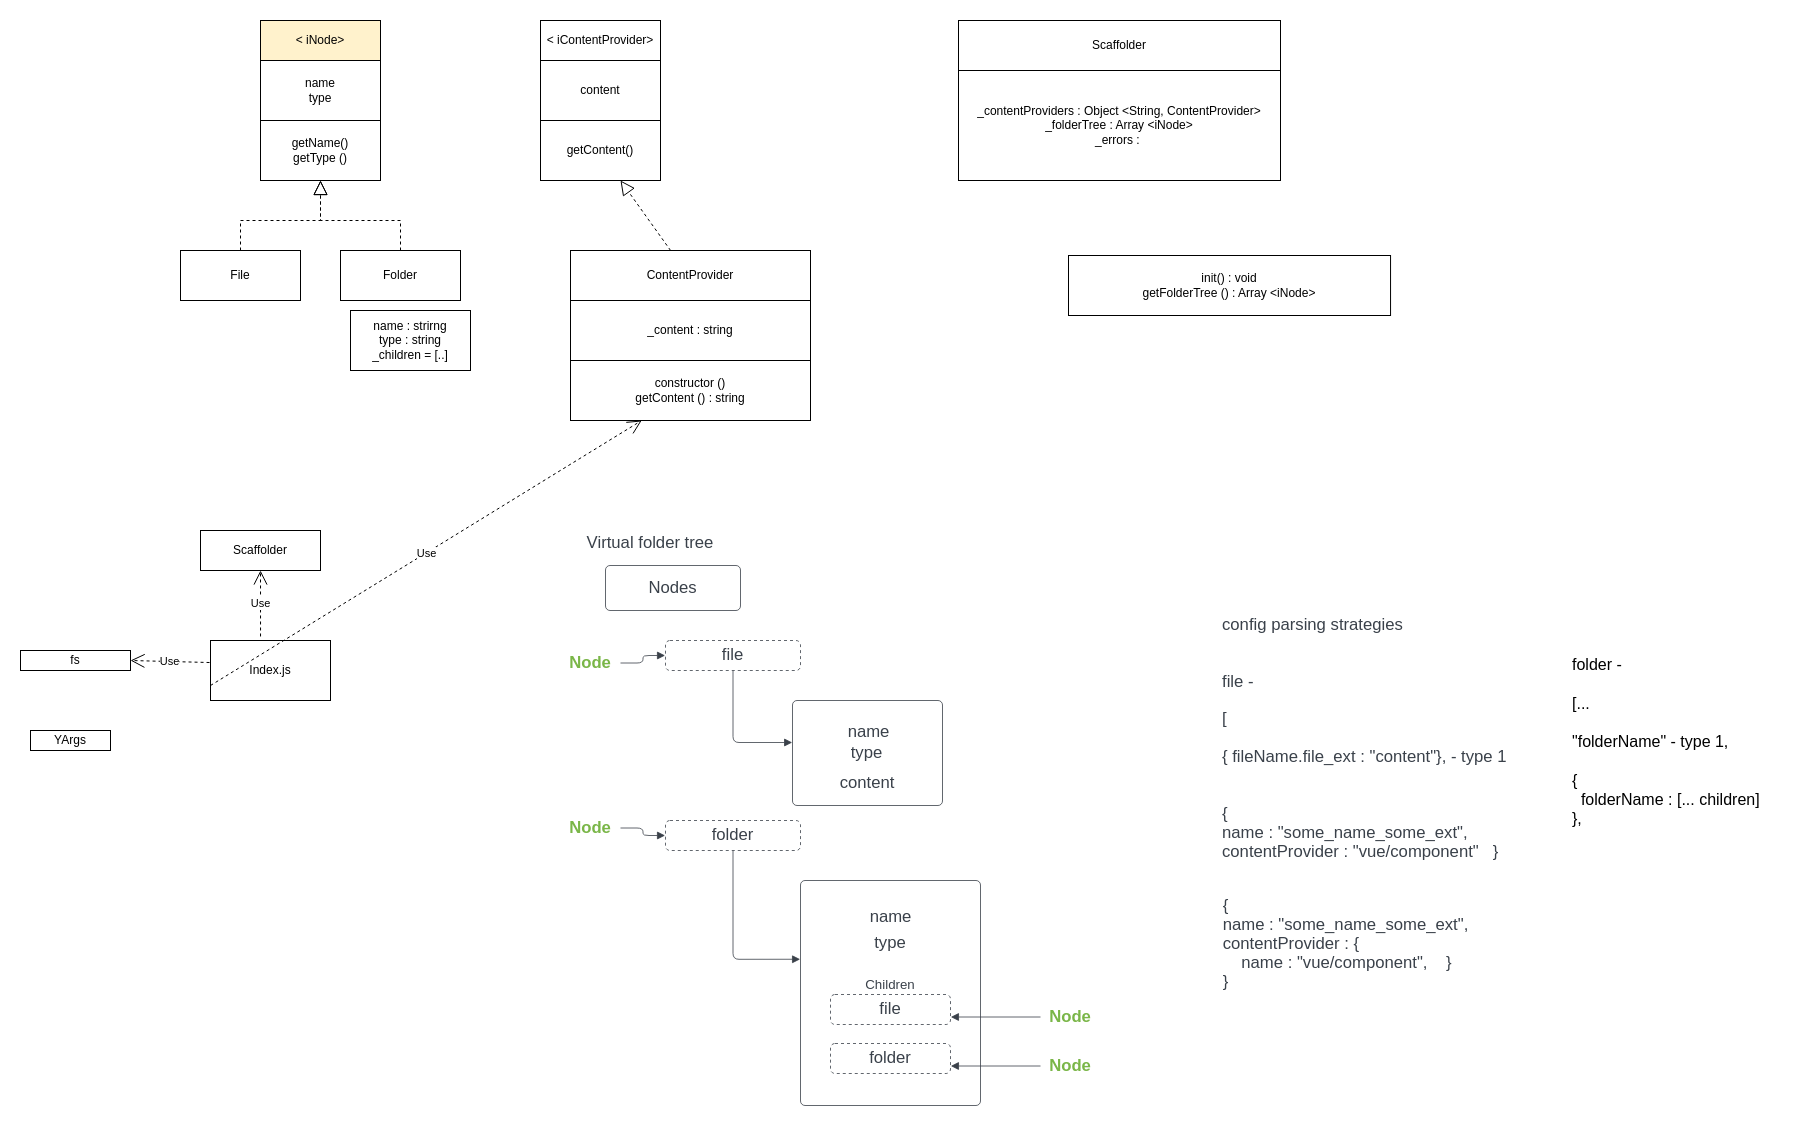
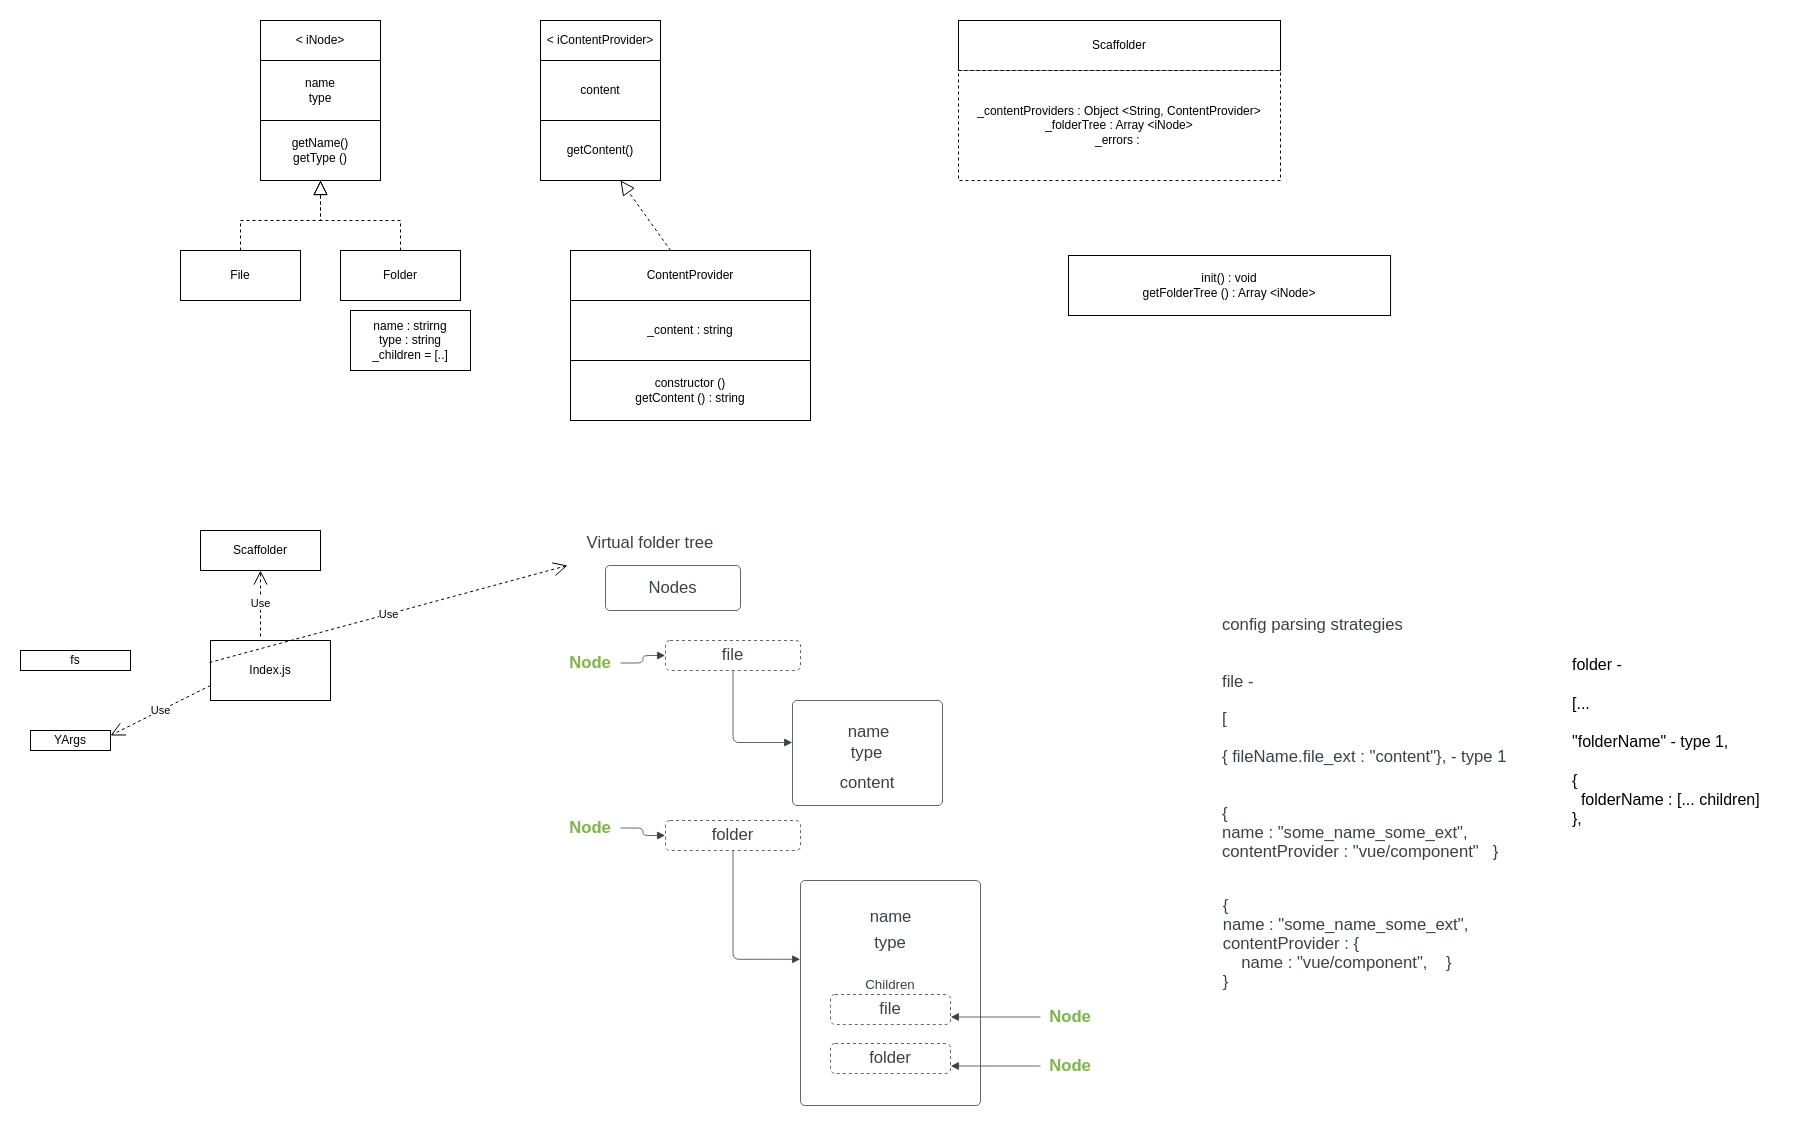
node "< iNode>": fillcolor #fff2cc -> #ffffff
node "_contentProviders : Object <String, ContentProvider> _folderTree : Array <iNode> _errors :": style solid -> dashed
edge "Index.js" -> "constructor () getContent () : string": now "Index.js" -> "YArgs"
edge "Index.js" -> "fs": now "Index.js" -> "Virtual folder tree"
